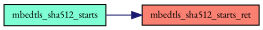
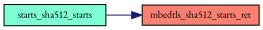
node "mbedtls_sha512_starts": label "mbedtls_sha512_starts" -> "starts_sha512_starts"
